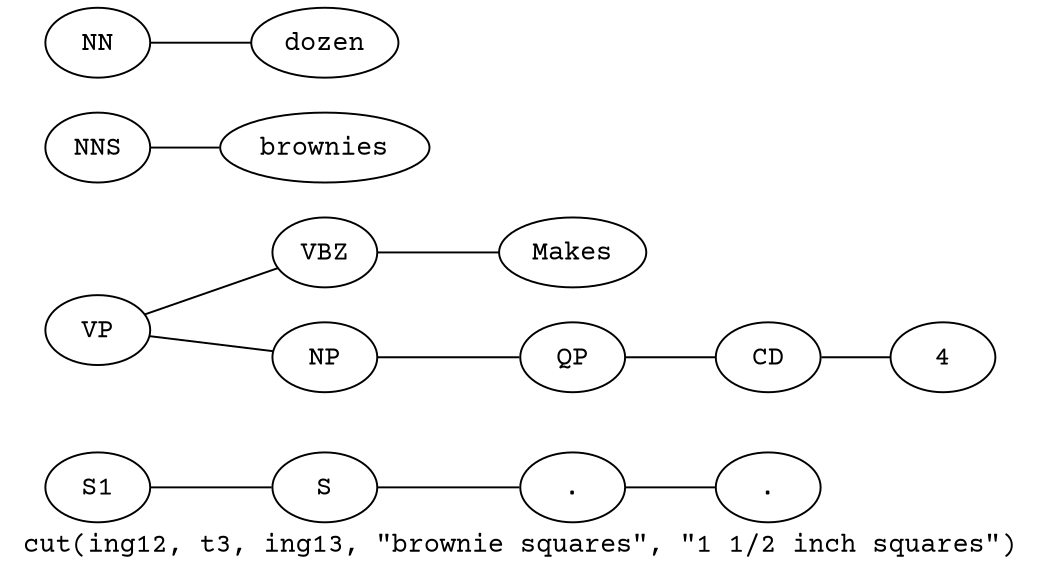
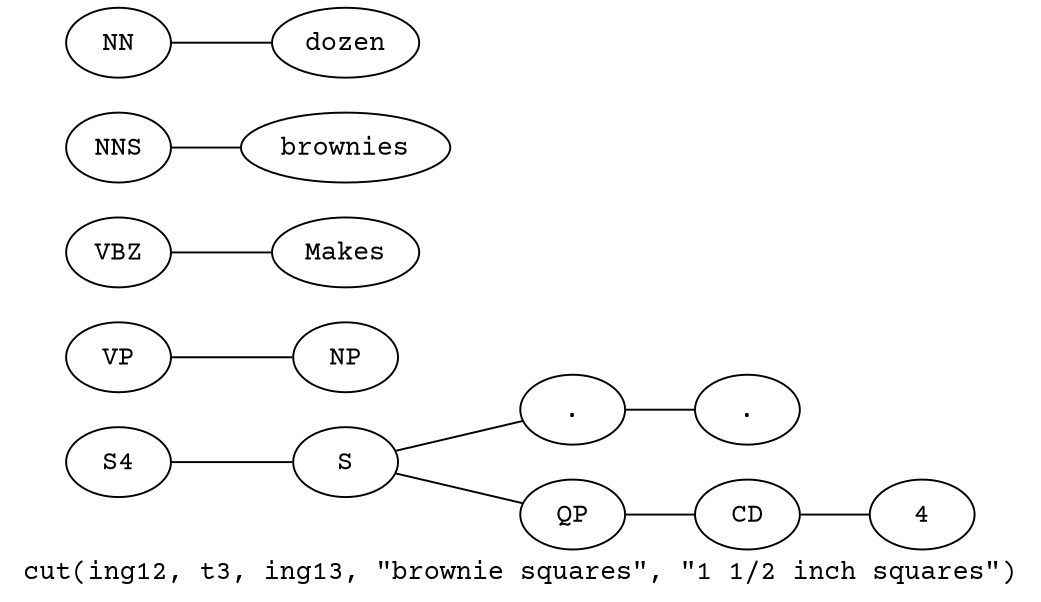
edge "VBZ" -- "VP": removed
edge "NP" -- "QP": now "S" -- "QP"
node "S1": label "S1" -> "S4"
